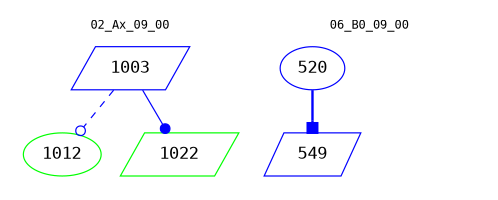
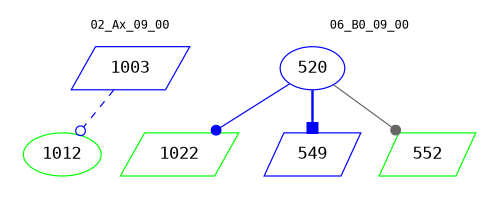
edge "1003" -> "1022": now "520" -> "1022"
node "552": added
